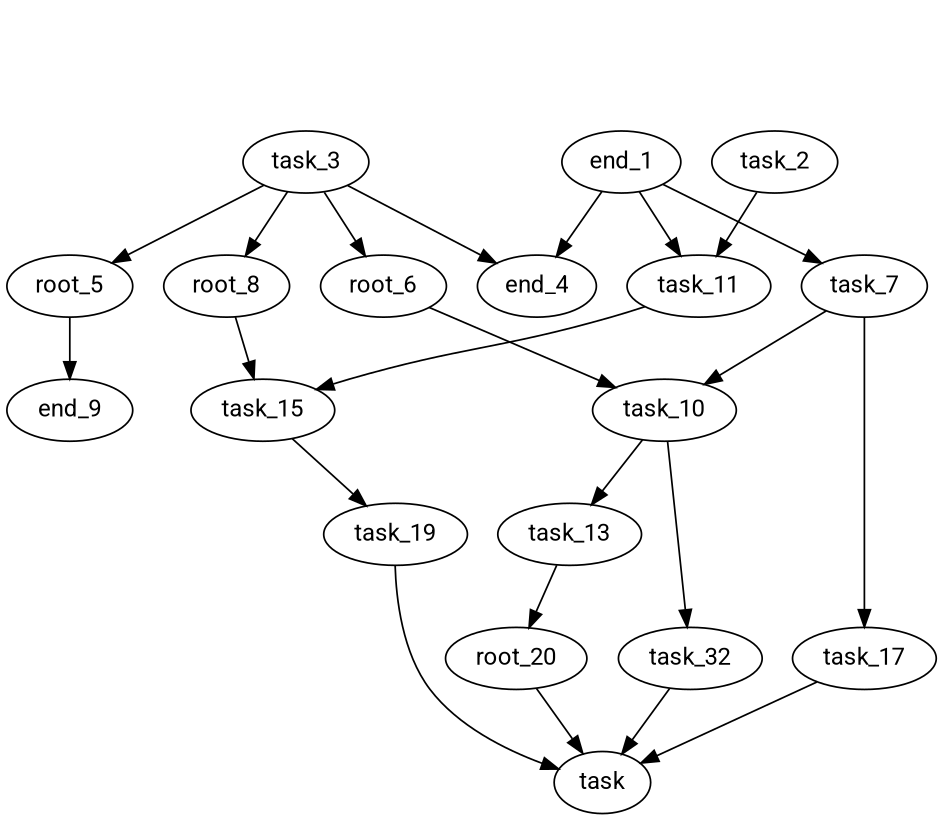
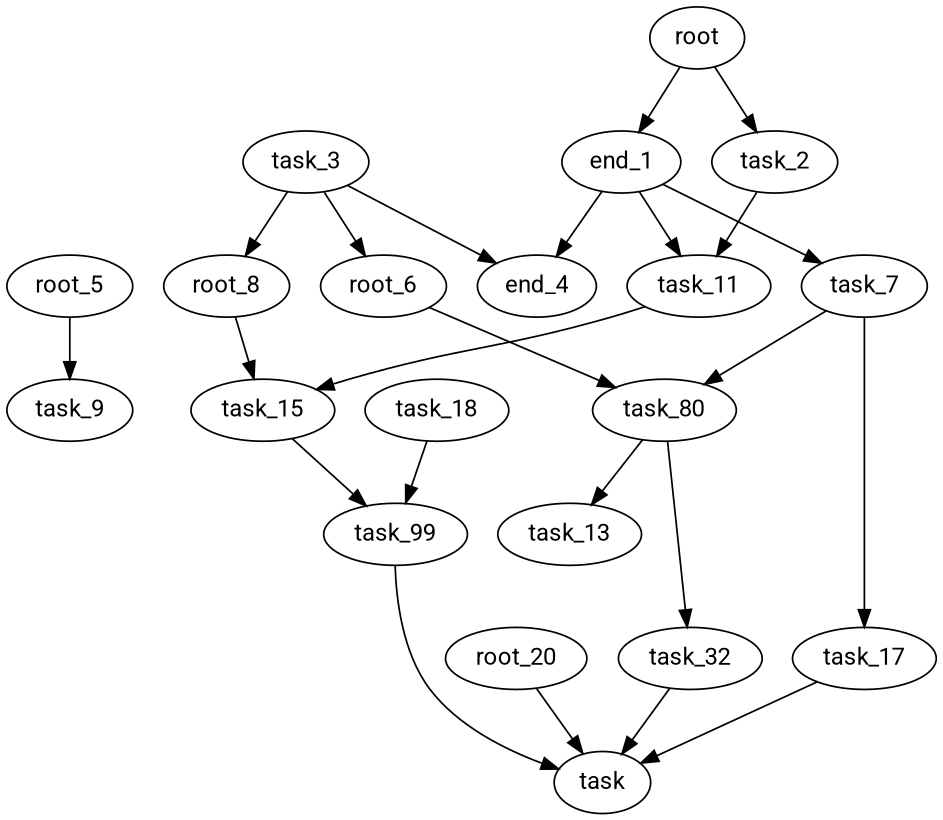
node "root": added
edge "task_3" -> "root_5": removed
node "end_9": label "end_9" -> "task_9"
node "task_18": added
node "task_10": label "task_10" -> "task_80"
node "task_19": label "task_19" -> "task_99"
edge "task_13" -> "root_20": removed
